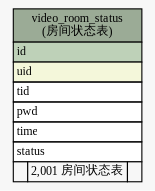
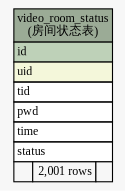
node "video_room_status": text "2,001 房间状态表" -> "2,001 rows"
